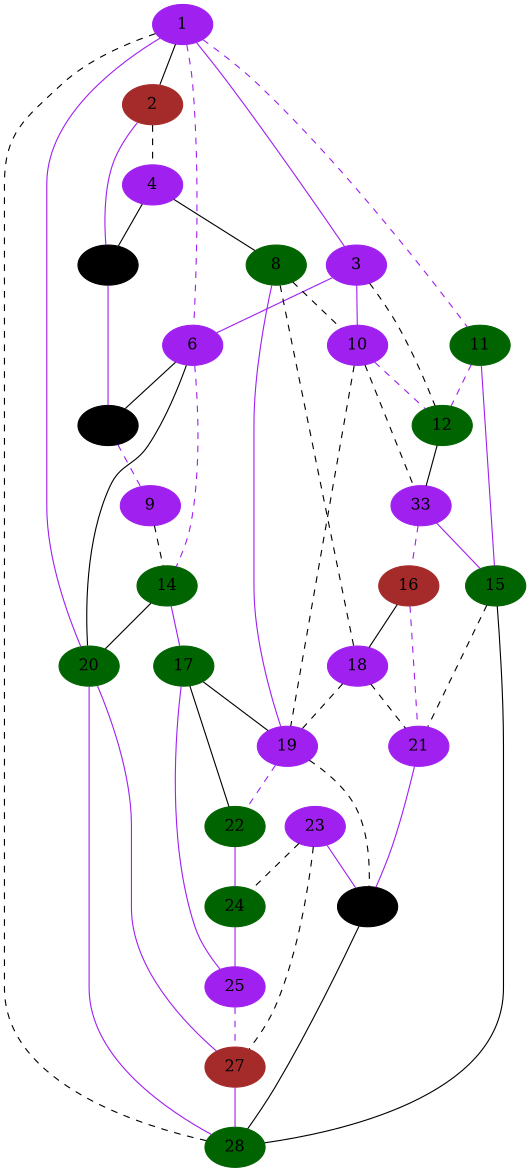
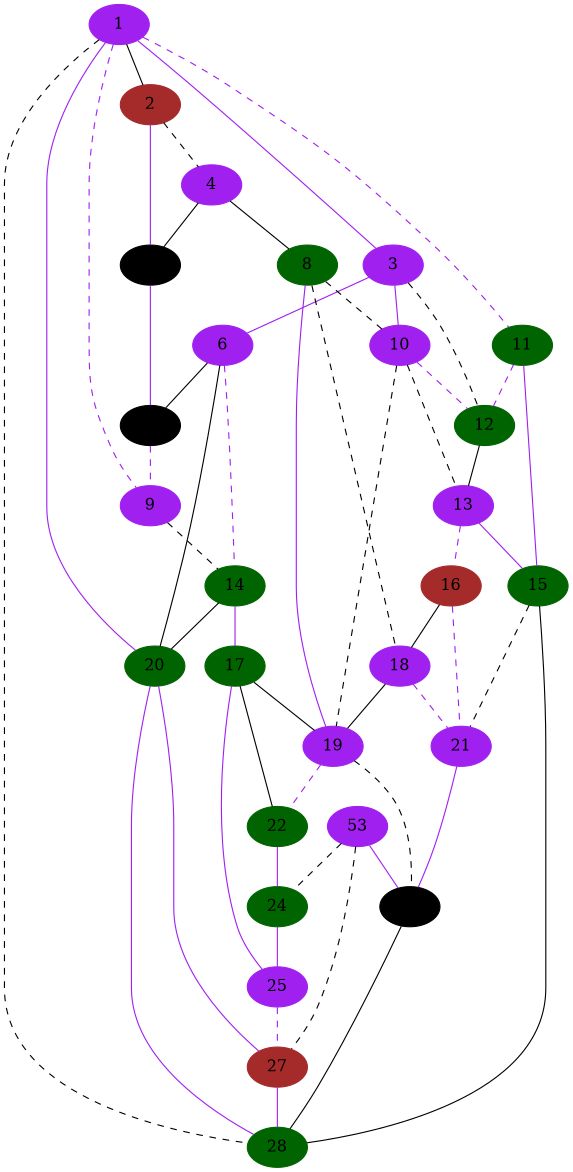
edge "1" -- "6": now "1" -- "9"
node "33": label "33" -> "13"
edge "18" -- "19": style dashed -> solid
edge "18" -- "21": color black -> purple
node "23": label "23" -> "53"
